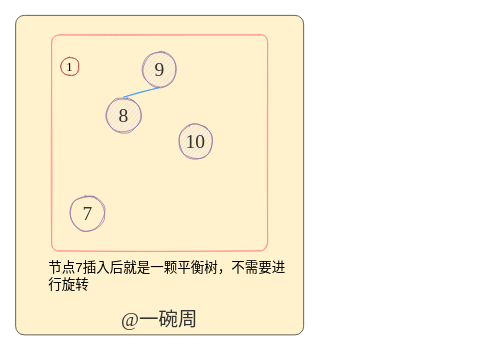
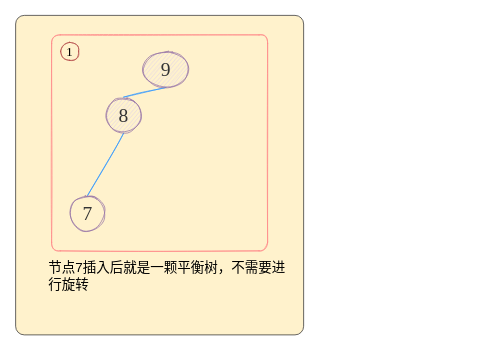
node "1": moved (69, 66) -> (69, 51)
node "9": size 36x36 -> 49x36
node "10": removed
edge "8" -- "7": added
node "@一碗周": removed
